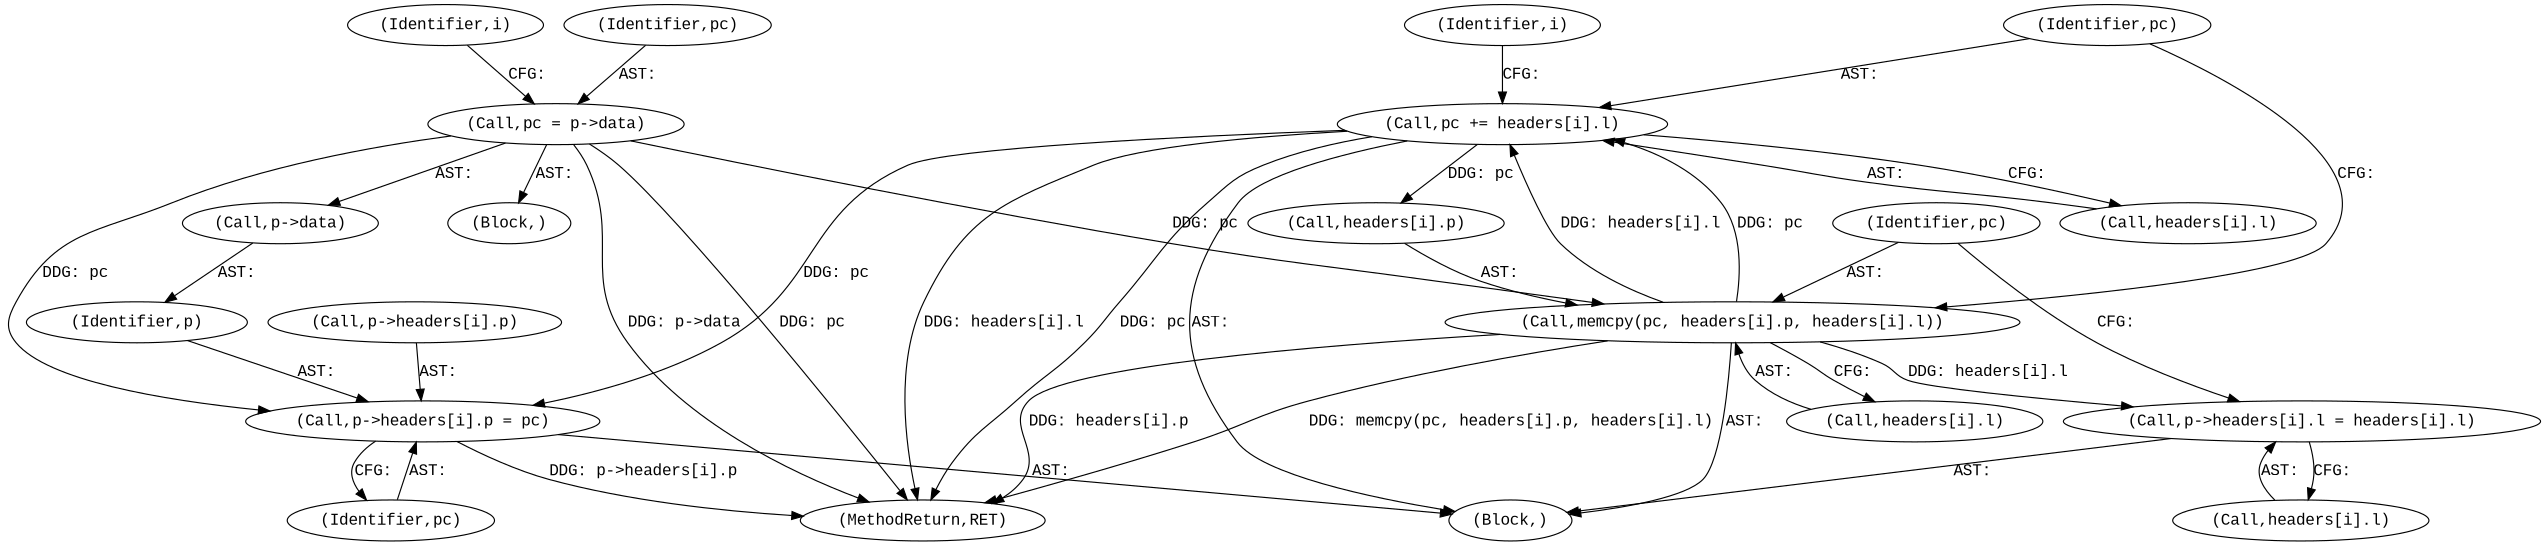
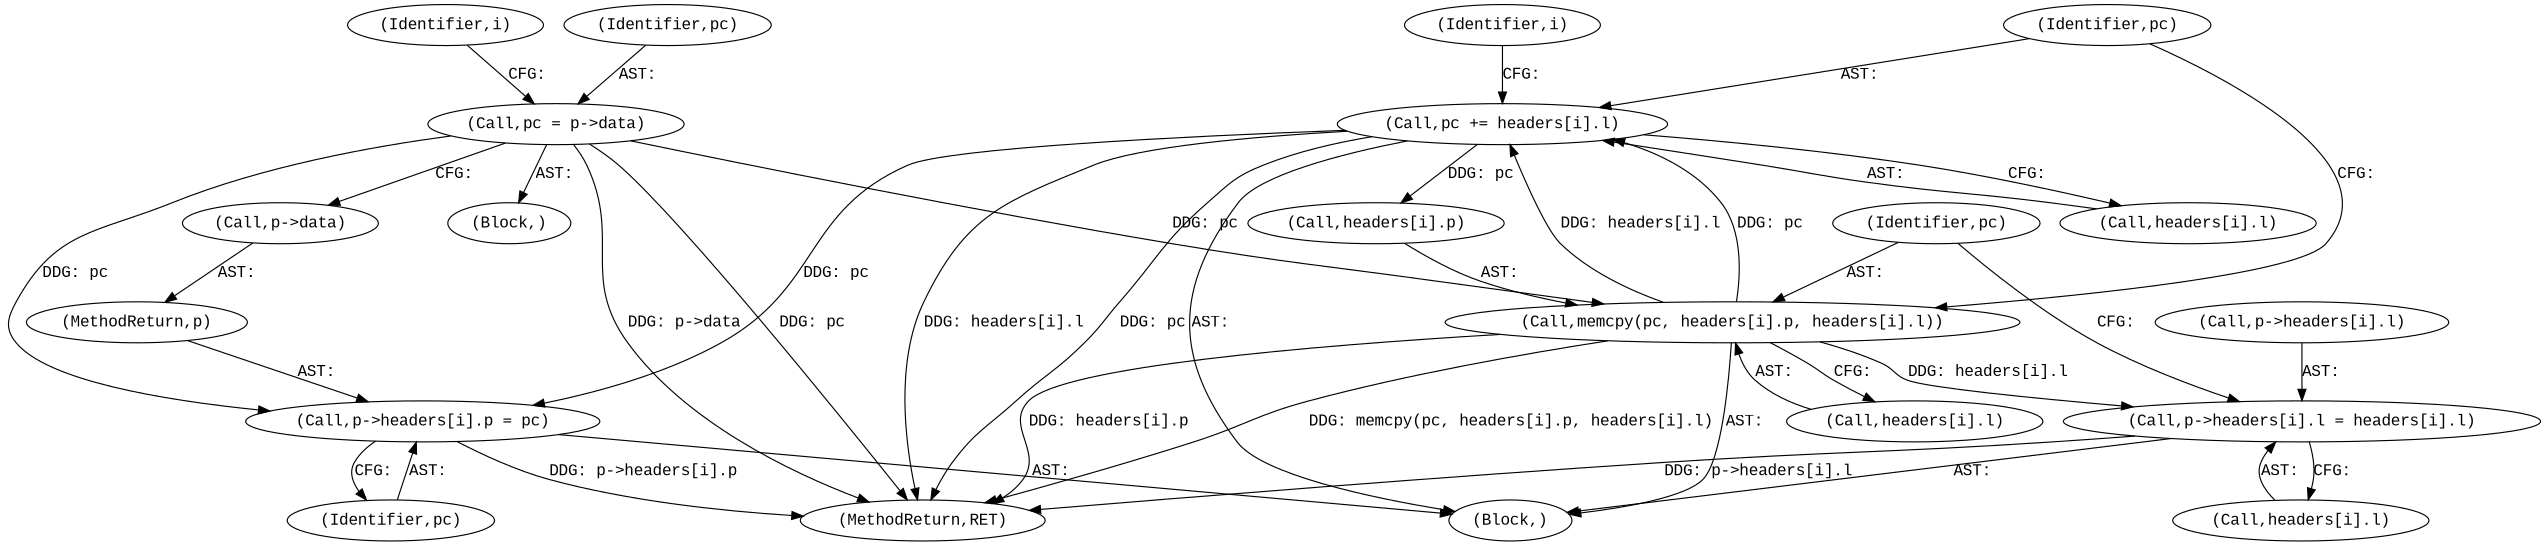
edge "(Call,pc = p->data)" -> "(Call,p->data)": label "AST: " -> "CFG: "
node "(Identifier,p)": label "(Identifier,p)" -> "(MethodReturn,p)"
node "(Call,p->headers[i].p)": removed
node "(Call,p->headers[i].l)": added
edge "(Call,p->headers[i].l = headers[i].l)" -> "(MethodReturn,RET)": added, label "DDG: p->headers[i].l"
